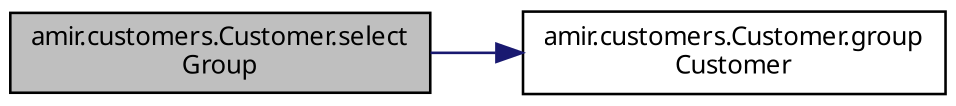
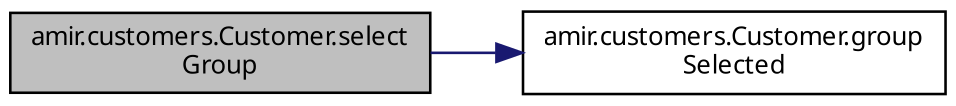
node "amir.customers.Customer.group Customer": label "amir.customers.Customer.group Customer" -> "amir.customers.Customer.group Selected"
